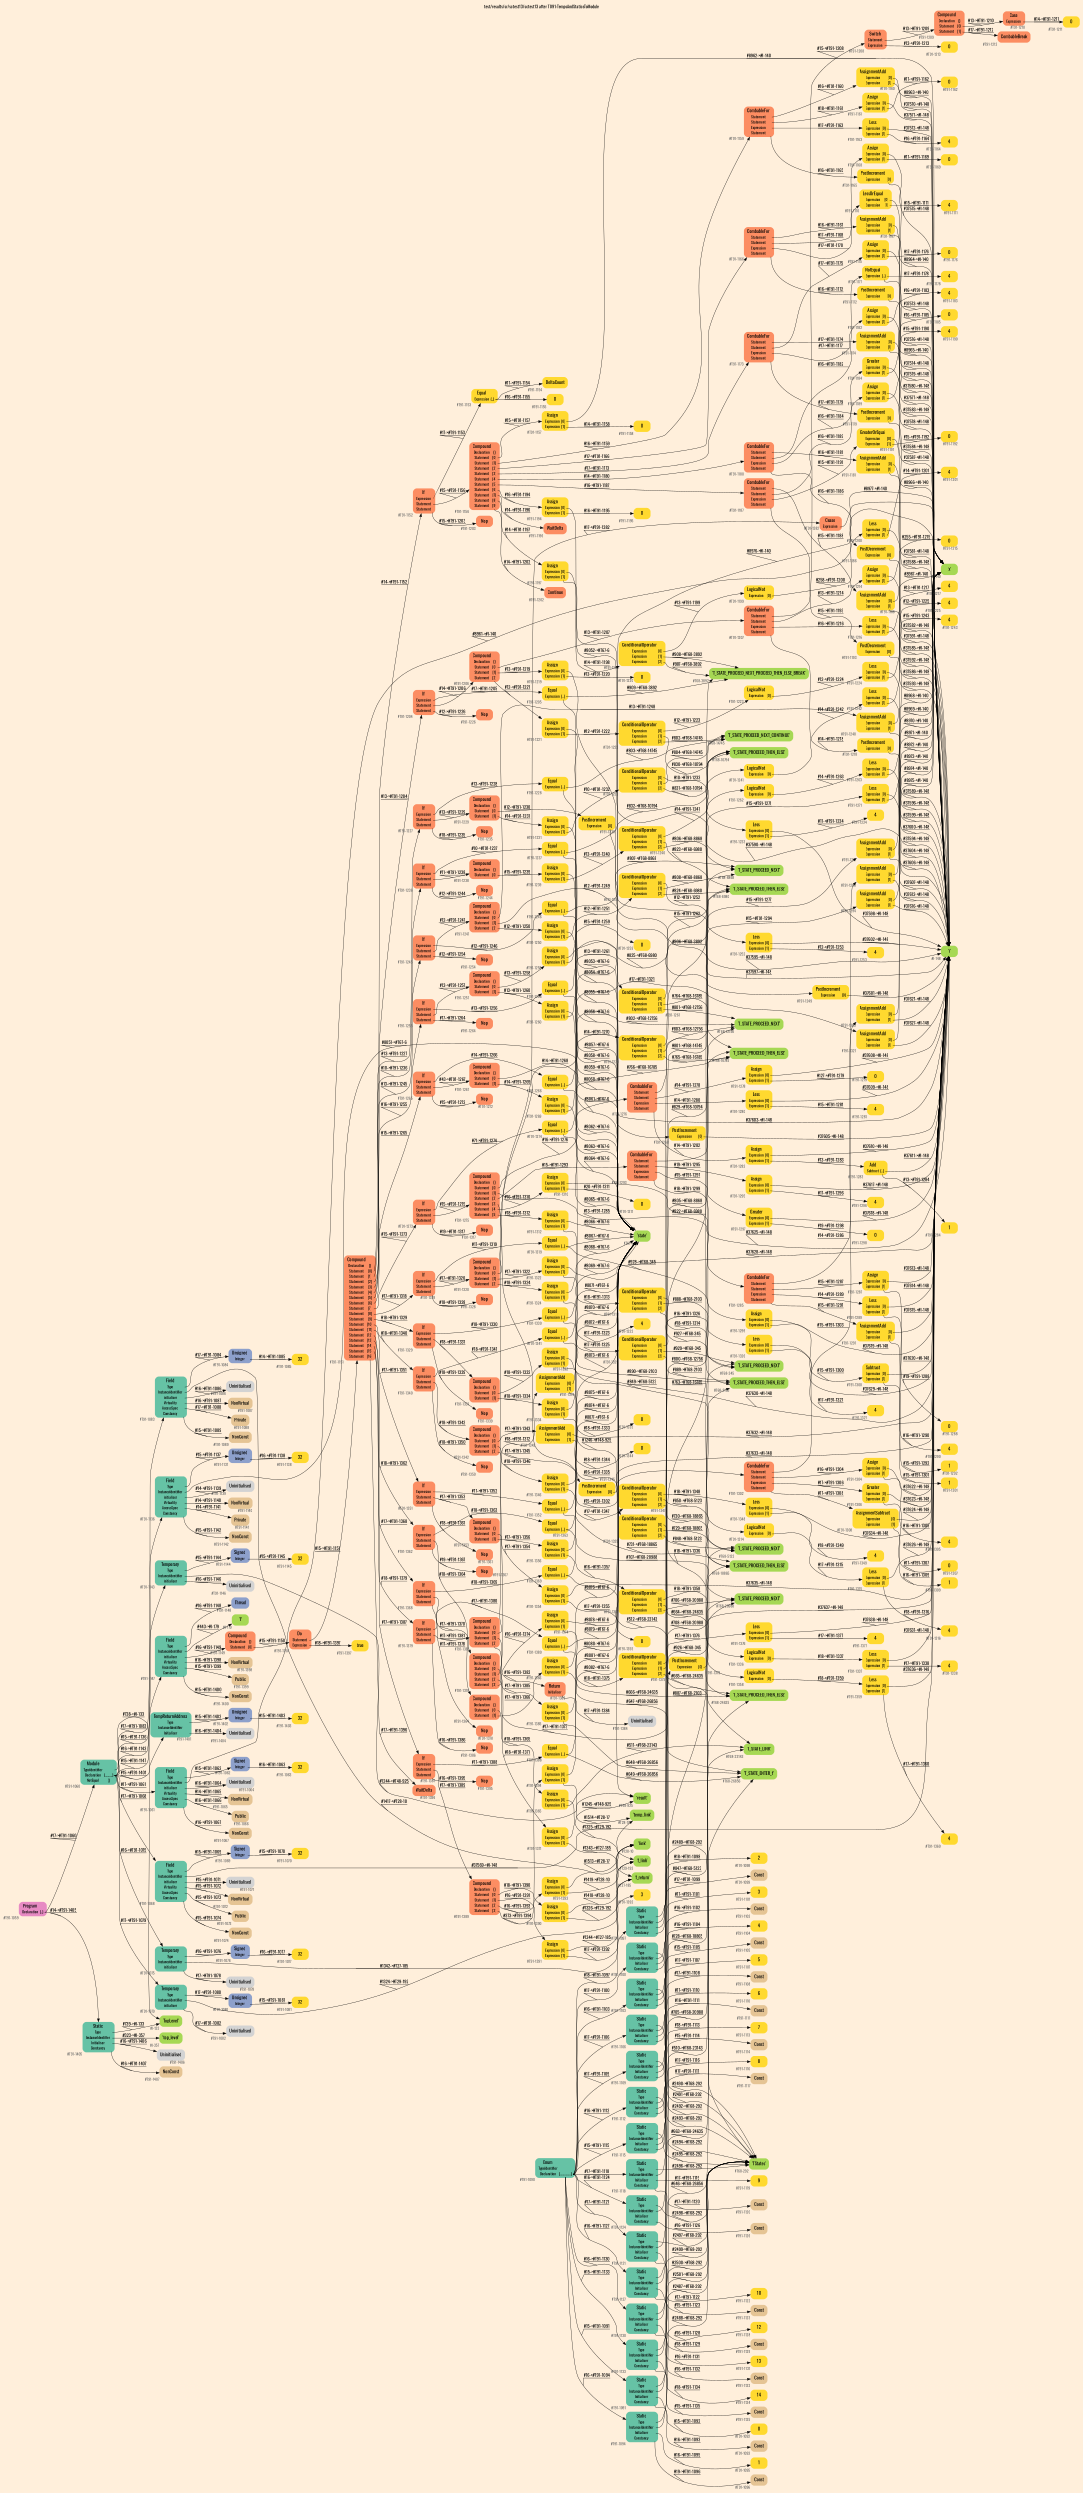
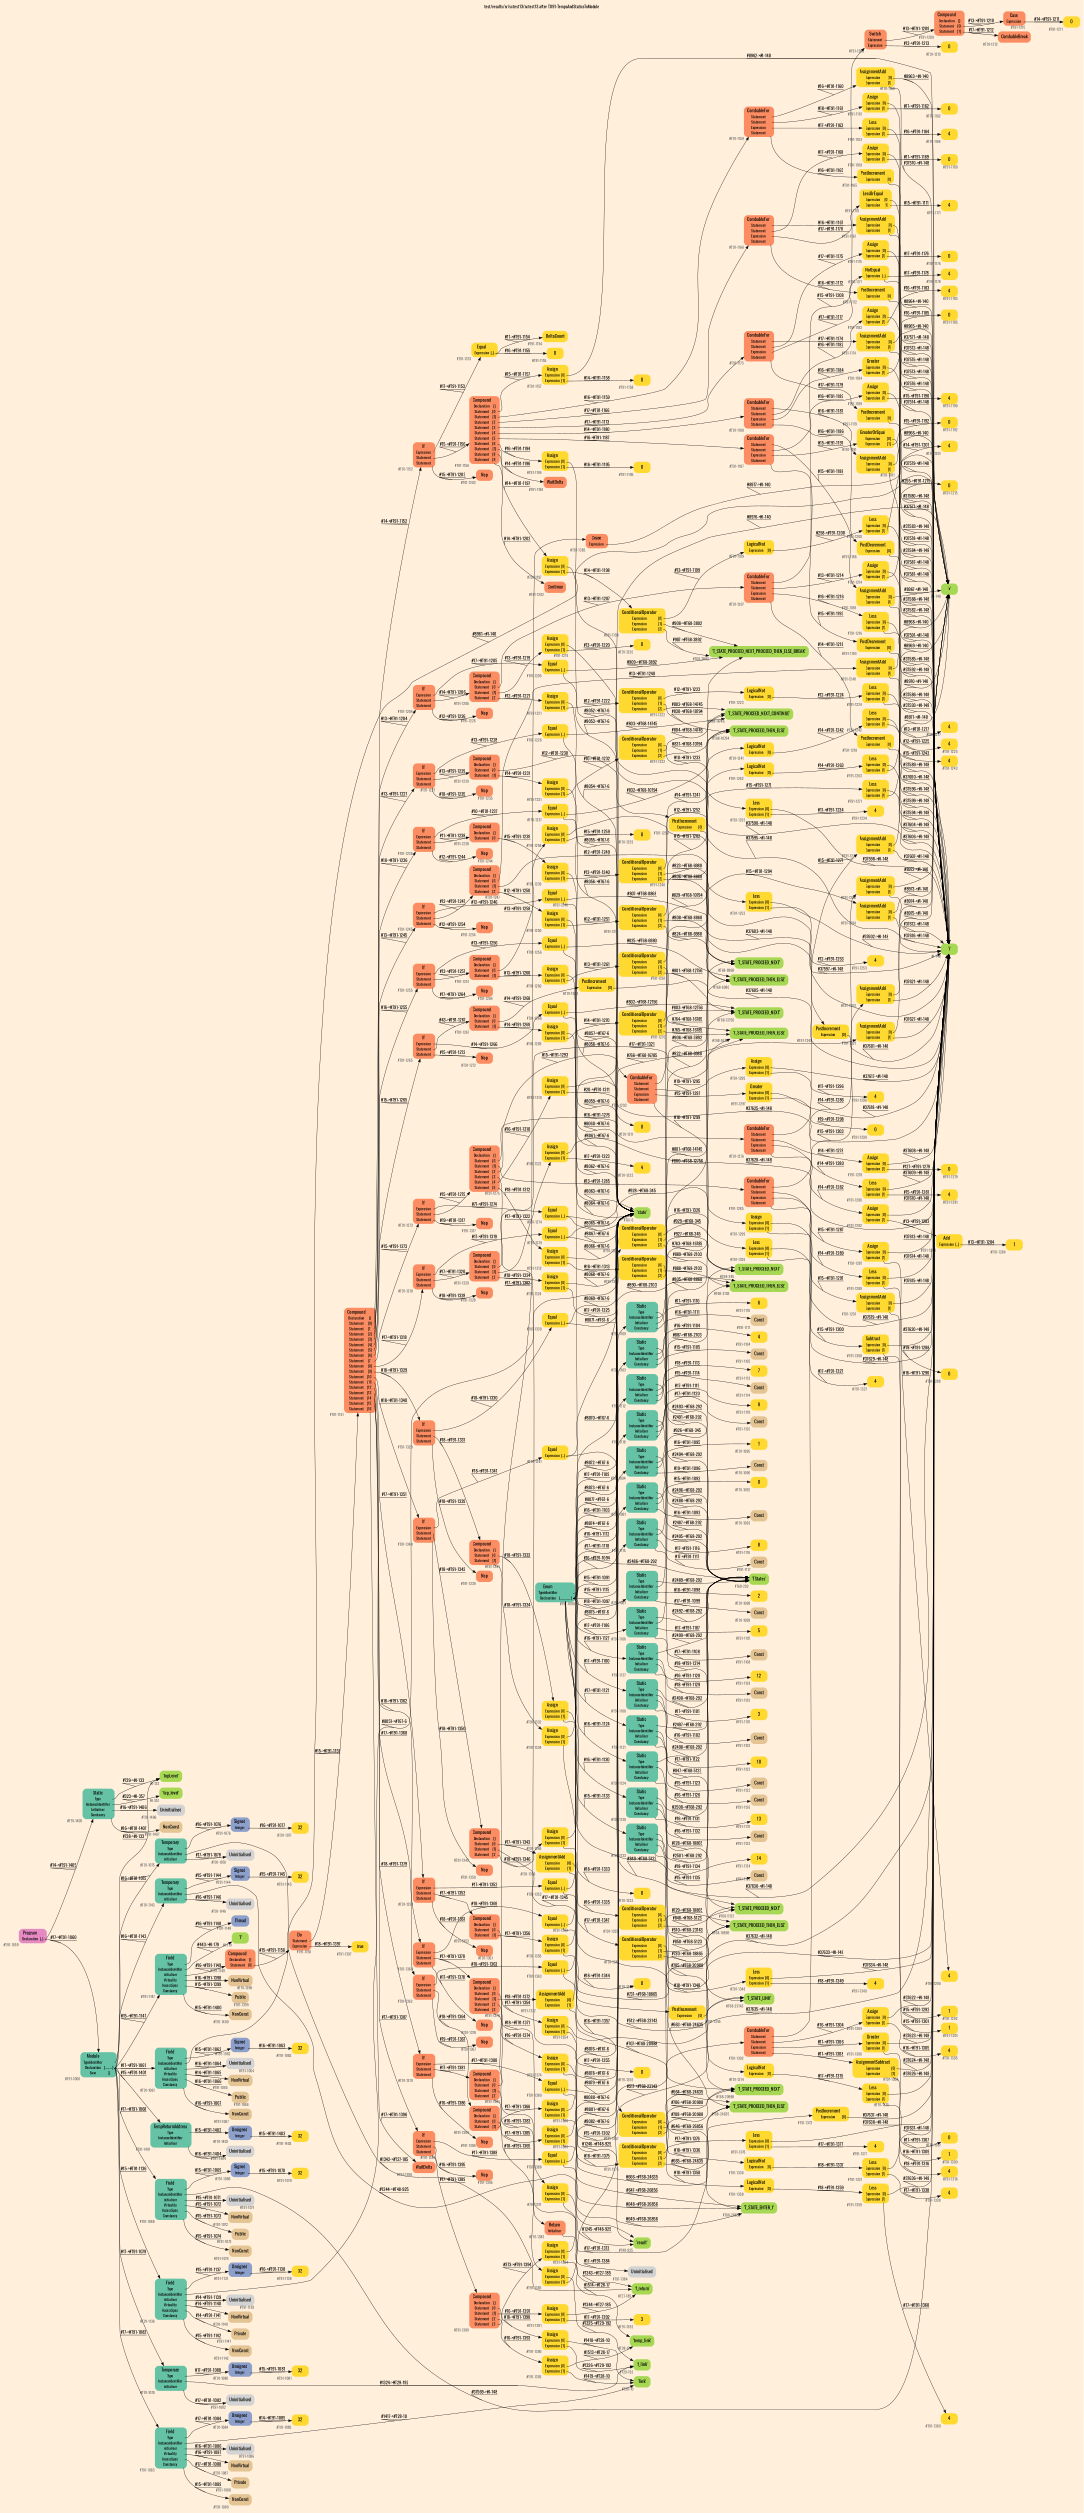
edge "Add" -> "'i'": removed, label "#37611->#I-148"
node "Add": text "Subtract" -> "Expression"
edge "Enum" -> "'TStates'": added, label "#2486->#T68-292"
node "Module": text "NotEqual" -> "Base"
